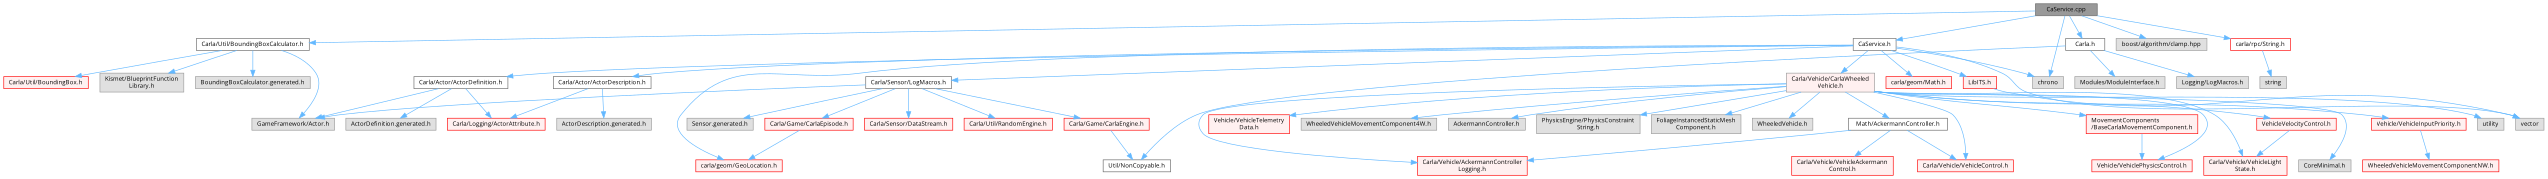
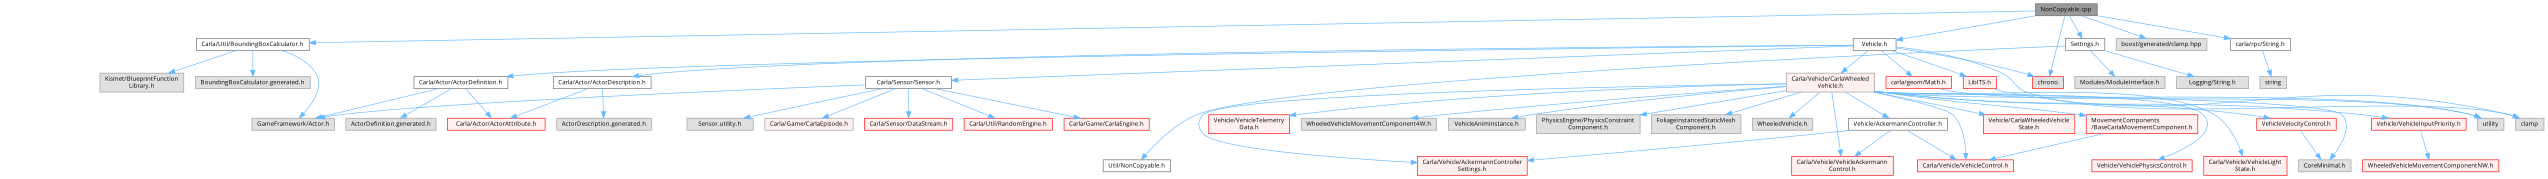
node "CaService.cpp": label "CaService.cpp" -> "NonCopyable.cpp"
node "CaService.h": label "CaService.h" -> "Vehicle.h"
node "Carla.h": label "Carla.h" -> "Settings.h"
node "boost/algorithm/clamp.hpp": label "boost/algorithm/clamp.hpp" -> "boost/generated/clamp.hpp"
node "carla/rpc/String.h": color red -> grey40
node "Carla/Util/BoundingBox.h": removed
node "Carla/Sensor/LogMacros.h": label "Carla/Sensor/LogMacros.h" -> "Carla/Sensor/Sensor.h"
node "chrono": color grey60 -> red
node "Logging/LogMacros.h": label "Logging/LogMacros.h" -> "Logging/String.h"
edge "carla/geom/Math.h" -> "utility": added
edge "Carla/Vehicle/CarlaWheeled Vehicle.h" -> "Carla/Vehicle/VehicleAckermann Control.h": added
node "Carla/Logging/ActorAttribute.h": label "Carla/Logging/ActorAttribute.h" -> "Carla/Actor/ActorAttribute.h"
node "Sensor.generated.h": label "Sensor.generated.h" -> "Sensor.utility.h"
node "Carla/Game/CarlaEpisode.h": color red -> grey60
node "AckermannController.h": label "AckermannController.h" -> "VehicleAnimInstance.h"
node "PhysicsEngine/PhysicsConstraint String.h": label "PhysicsEngine/PhysicsConstraint String.h" -> "PhysicsEngine/PhysicsConstraint Component.h"
node "Math/AckermannController.h": label "Math/AckermannController.h" -> "Vehicle/AckermannController.h"
node "Vehicle/CarlaWheeledVehicle State.h": added
node "vector": label "vector" -> "clamp"
edge "VehicleVelocityControl.h" -> "Carla/Vehicle/VehicleLight State.h": now "VehicleVelocityControl.h" -> "CoreMinimal.h"
edge "Carla/Game/CarlaEngine.h" -> "Util/NonCopyable.h": removed
edge "MovementComponents /BaseCarlaMovementComponent.h" -> "Vehicle/VehiclePhysicsControl.h": now "MovementComponents /BaseCarlaMovementComponent.h" -> "Carla/Vehicle/VehicleControl.h"
node "carla/geom/GeoLocation.h": removed
node "Carla/Vehicle/AckermannController Logging.h": label "Carla/Vehicle/AckermannController Logging.h" -> "Carla/Vehicle/AckermannController Settings.h"
